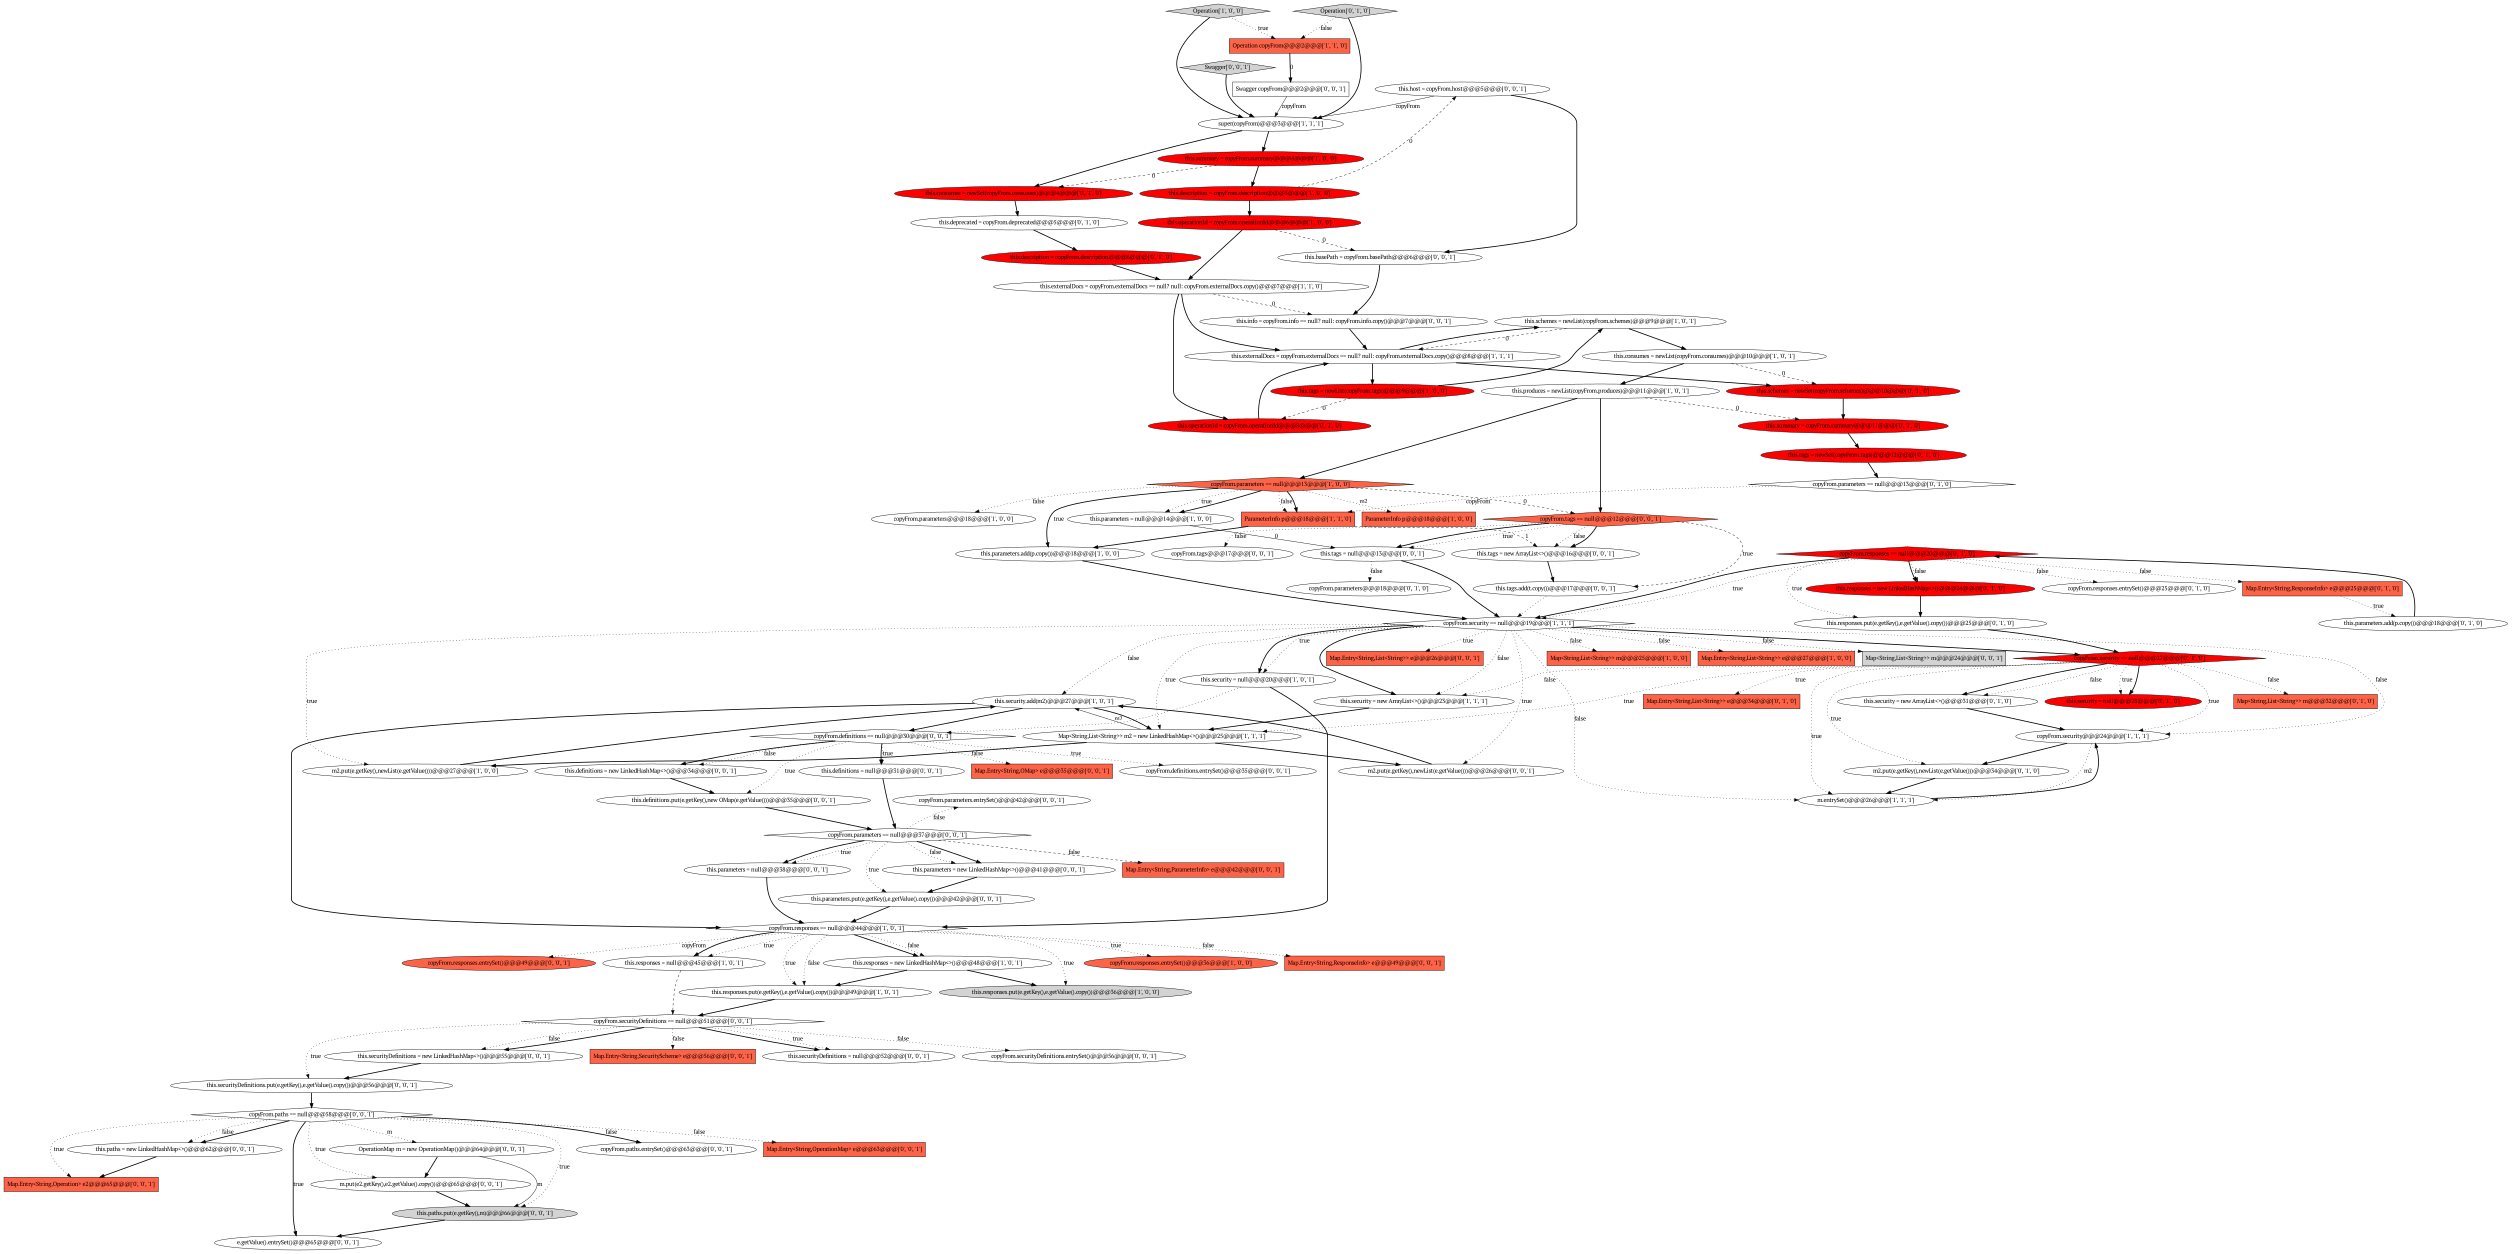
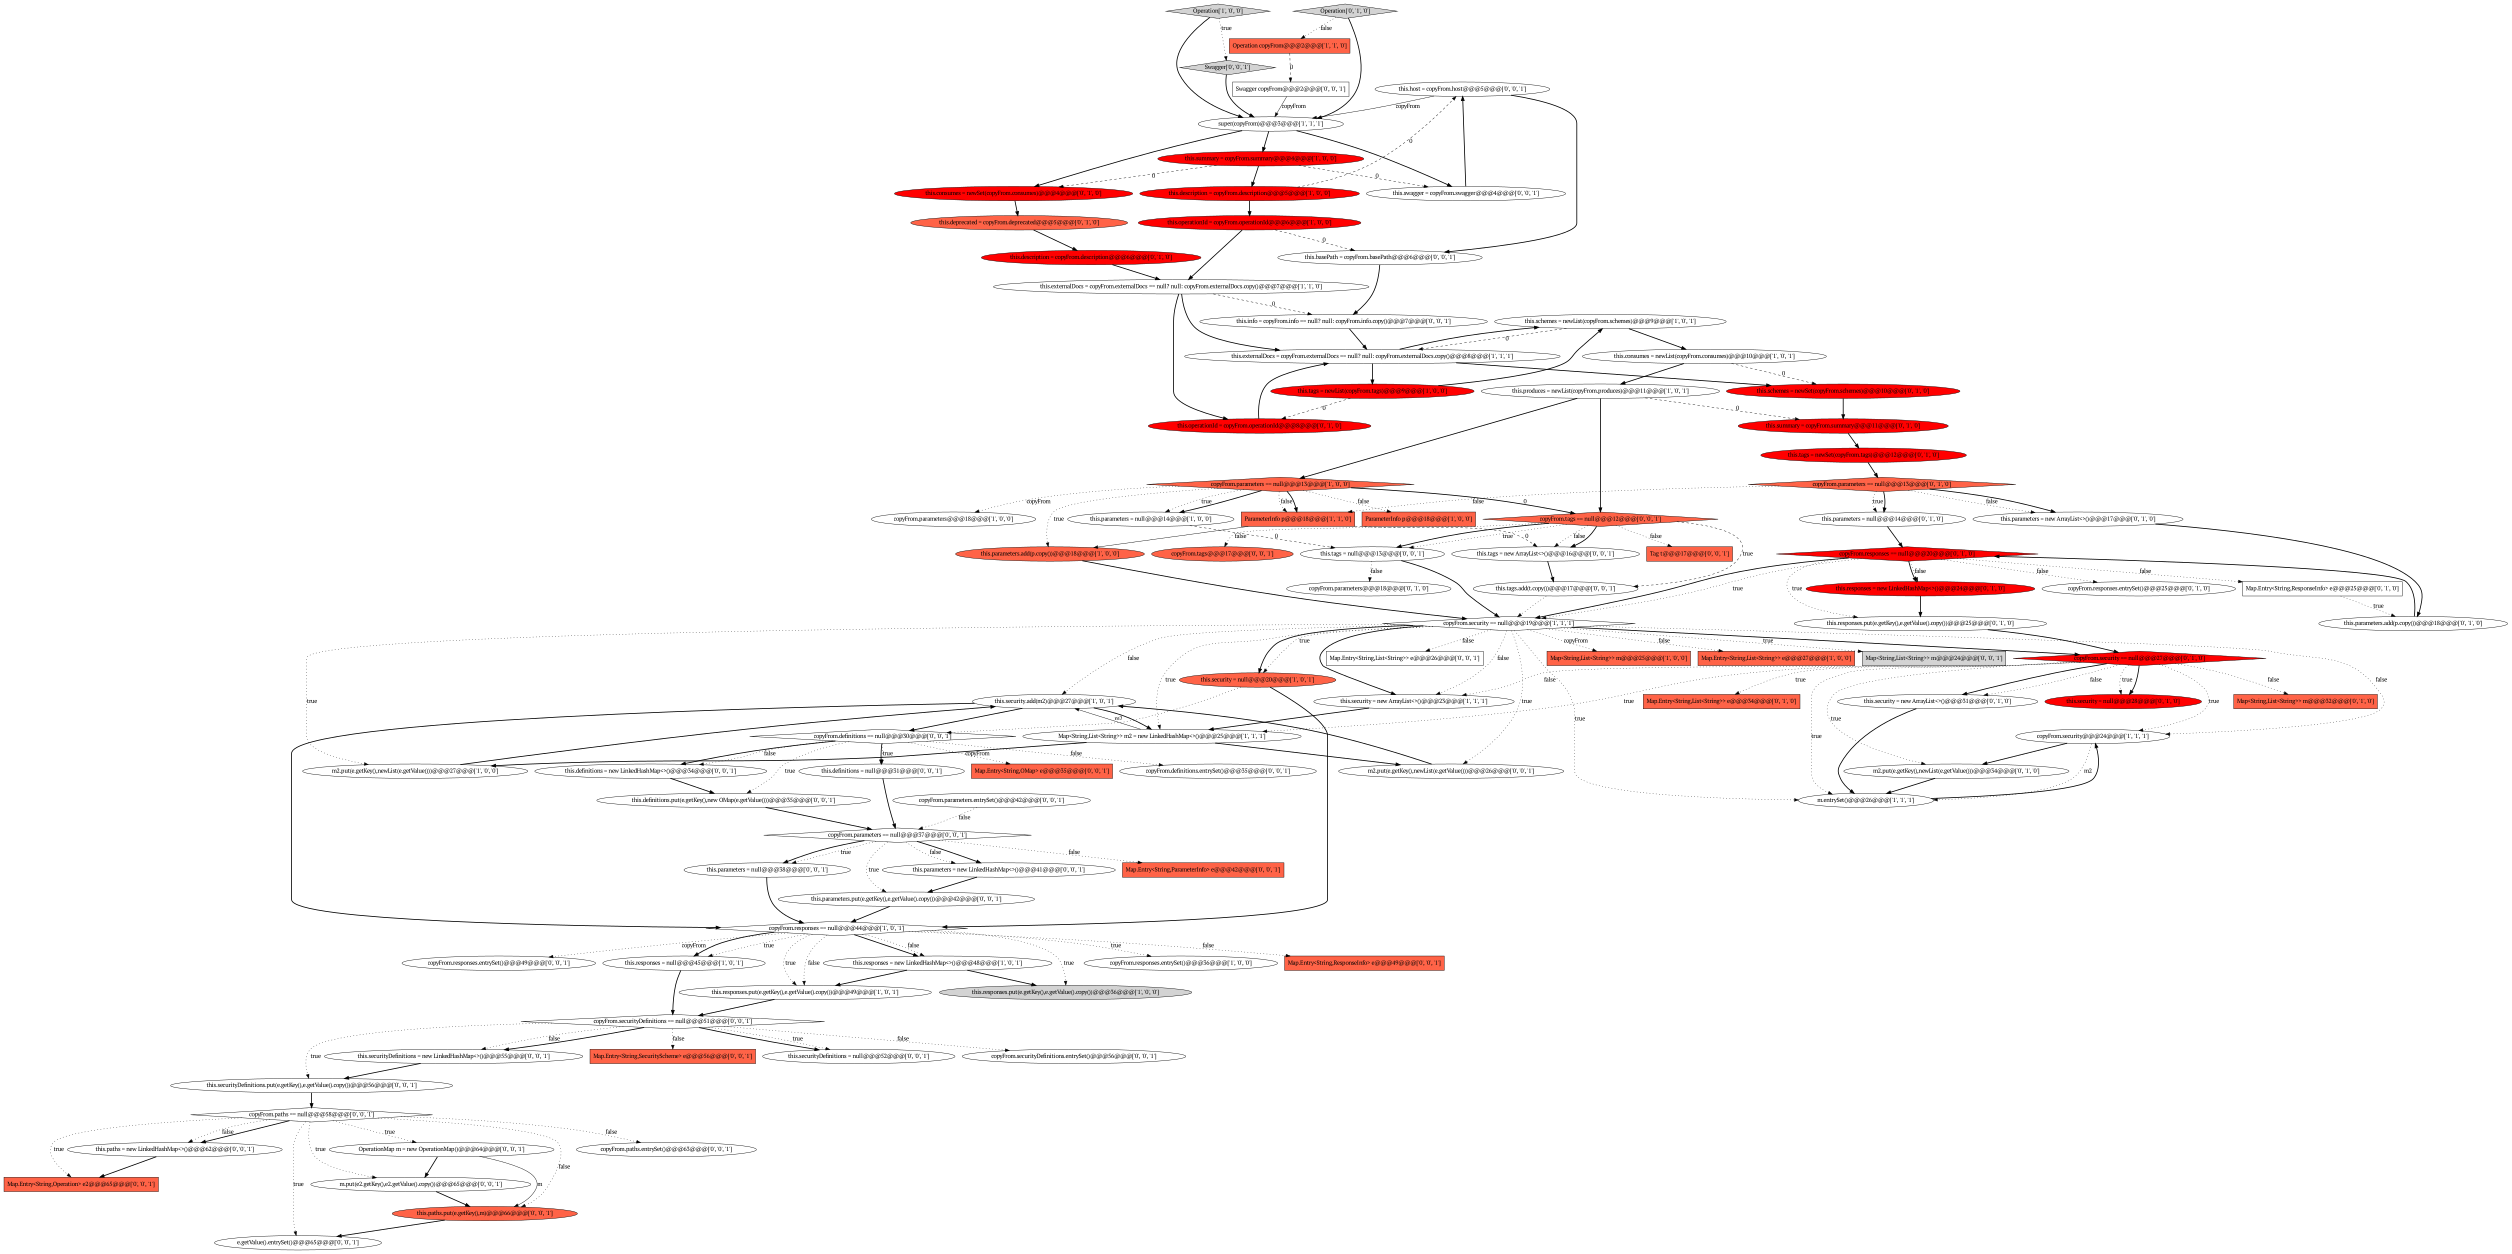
edge "Operation['1', '0', '0']" -> "Operation copyFrom@@@2@@@['1', '1', '0']": now "Operation['1', '0', '0']" -> "Swagger['0', '0', '1']"
edge "Operation copyFrom@@@2@@@['1', '1', '0']" -> "Swagger copyFrom@@@2@@@['0', '0', '1']": style bold -> dashed
node "this.swagger = copyFrom.swagger@@@4@@@['0', '0', '1']": added
node "this.deprecated = copyFrom.deprecated@@@5@@@['0', '1', '0']": fillcolor white -> tomato
node "copyFrom.parameters == null@@@13@@@['0', '1', '0']": fillcolor white -> tomato
edge "copyFrom.parameters == null@@@13@@@['1', '0', '0']" -> "copyFrom.tags == null@@@12@@@['0', '0', '1']": style dashed -> bold
edge "copyFrom.parameters == null@@@13@@@['1', '0', '0']" -> "this.parameters.add(p.copy())@@@18@@@['1', '0', '0']": style bold -> dotted
edge "copyFrom.parameters == null@@@13@@@['1', '0', '0']" -> "copyFrom.parameters@@@18@@@['1', '0', '0']": label "false" -> "copyFrom"
edge "copyFrom.parameters == null@@@13@@@['1', '0', '0']" -> "ParameterInfo p@@@18@@@['1', '0', '0']": label "m2" -> "false"
edge "copyFrom.parameters == null@@@13@@@['0', '1', '0']" -> "ParameterInfo p@@@18@@@['1', '1', '0']": label "copyFrom" -> "false"
node "this.parameters = null@@@14@@@['0', '1', '0']": added
node "this.parameters = new ArrayList<>()@@@17@@@['0', '1', '0']": added
edge "this.parameters = null@@@14@@@['1', '0', '0']" -> "this.tags = null@@@13@@@['0', '0', '1']": style solid -> dashed
edge "ParameterInfo p@@@18@@@['1', '1', '0']" -> "this.parameters.add(p.copy())@@@18@@@['1', '0', '0']": style bold -> solid
edge "ParameterInfo p@@@18@@@['1', '1', '0']" -> "this.tags = new ArrayList<>()@@@16@@@['0', '0', '1']": label "1" -> "0"
node "this.parameters.add(p.copy())@@@18@@@['1', '0', '0']": fillcolor white -> tomato
node "copyFrom.tags@@@17@@@['0', '0', '1']": fillcolor white -> tomato
node "Tag t@@@17@@@['0', '0', '1']": added
node "Map.Entry<String,ResponseInfo> e@@@25@@@['0', '1', '0']": fillcolor tomato -> white
edge "copyFrom.security == null@@@19@@@['1', '1', '1']" -> "Map.Entry<String,List<String>> e@@@26@@@['0', '0', '1']": label "true" -> "false"
edge "copyFrom.security == null@@@19@@@['1', '1', '1']" -> "Map<String,List<String>> m@@@25@@@['1', '0', '0']": label "false" -> "copyFrom"
edge "copyFrom.security == null@@@19@@@['1', '1', '1']" -> "Map<String,List<String>> m@@@24@@@['0', '0', '1']": label "false" -> "true"
node "Map.Entry<String,List<String>> e@@@26@@@['0', '0', '1']": fillcolor tomato -> white
node "this.security = null@@@20@@@['1', '0', '1']": fillcolor white -> tomato
edge "copyFrom.security == null@@@19@@@['1', '1', '1']" -> "m.entrySet()@@@26@@@['1', '1', '1']": label "false" -> "true"
edge "this.security = new ArrayList<>()@@@31@@@['0', '1', '0']" -> "copyFrom.security@@@24@@@['1', '1', '1']": now "this.security = new ArrayList<>()@@@31@@@['0', '1', '0']" -> "m.entrySet()@@@26@@@['1', '1', '1']"
edge "copyFrom.definitions == null@@@30@@@['0', '0', '1']" -> "Map.Entry<String,OMap> e@@@35@@@['0', '0', '1']": label "false" -> "copyFrom"
edge "copyFrom.definitions == null@@@30@@@['0', '0', '1']" -> "copyFrom.definitions.entrySet()@@@35@@@['0', '0', '1']": label "true" -> "false"
edge "copyFrom.parameters == null@@@37@@@['0', '0', '1']" -> "copyFrom.parameters.entrySet()@@@42@@@['0', '0', '1']": reversed
edge "copyFrom.parameters == null@@@37@@@['0', '0', '1']" -> "Map.Entry<String,ParameterInfo> e@@@42@@@['0', '0', '1']": style dashed -> dotted
node "copyFrom.responses.entrySet()@@@49@@@['0', '0', '1']": fillcolor tomato -> white
node "copyFrom.responses.entrySet()@@@36@@@['1', '0', '0']": fillcolor tomato -> white
edge "this.responses = null@@@45@@@['1', '0', '1']" -> "copyFrom.securityDefinitions == null@@@51@@@['0', '0', '1']": style dashed -> bold
edge "copyFrom.paths == null@@@58@@@['0', '0', '1']" -> "copyFrom.paths.entrySet()@@@63@@@['0', '0', '1']": style bold -> dotted
edge "copyFrom.paths == null@@@58@@@['0', '0', '1']" -> "OperationMap m = new OperationMap()@@@64@@@['0', '0', '1']": label "m" -> "true"
node "Map.Entry<String,OperationMap> e@@@63@@@['0', '0', '1']": removed
edge "copyFrom.paths == null@@@58@@@['0', '0', '1']" -> "this.paths.put(e.getKey(),m)@@@66@@@['0', '0', '1']": label "true" -> "false"
edge "copyFrom.paths == null@@@58@@@['0', '0', '1']" -> "e.getValue().entrySet()@@@65@@@['0', '0', '1']": style bold -> dotted
node "this.paths.put(e.getKey(),m)@@@66@@@['0', '0', '1']": fillcolor lightgray -> tomato
